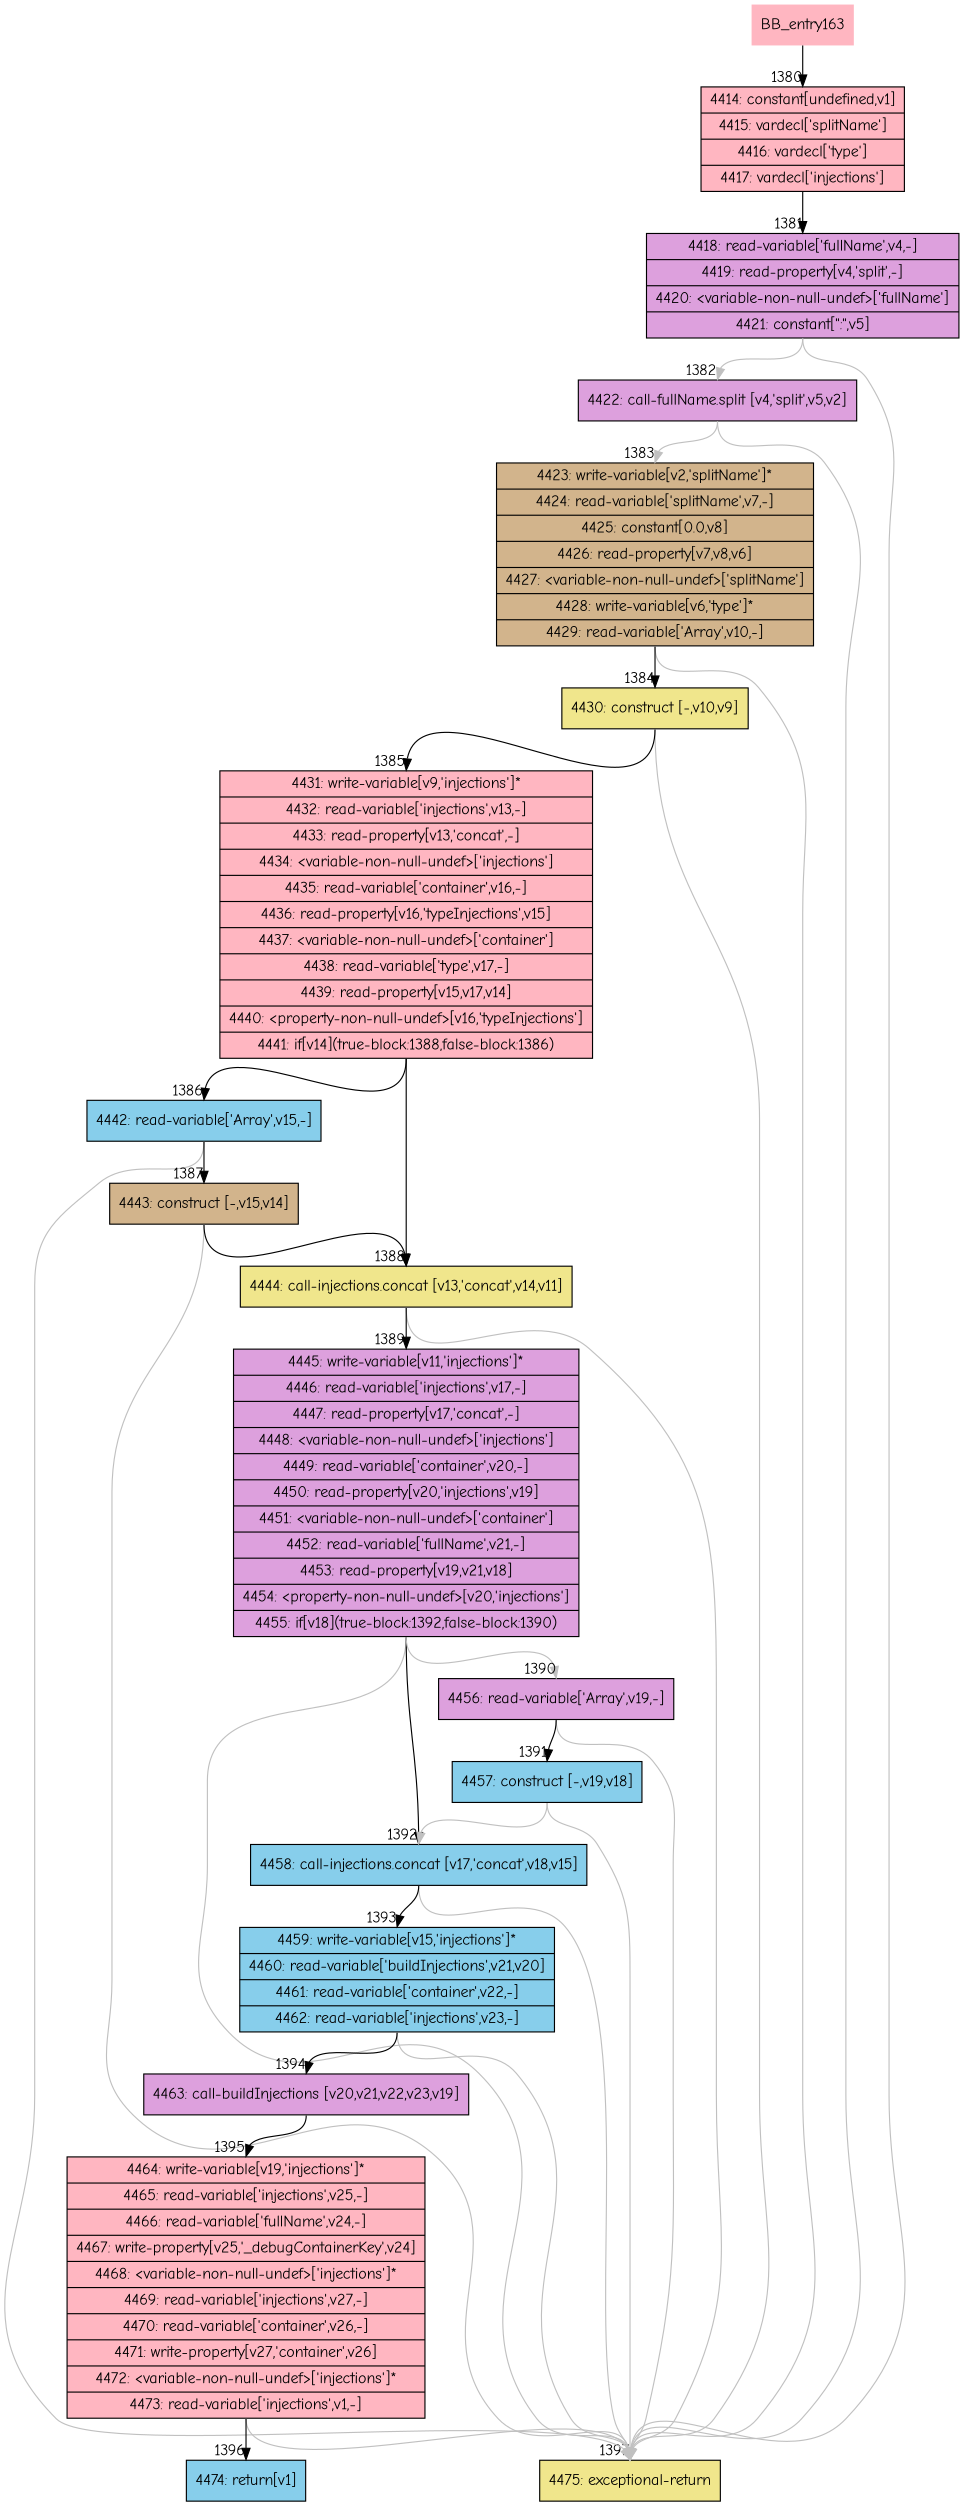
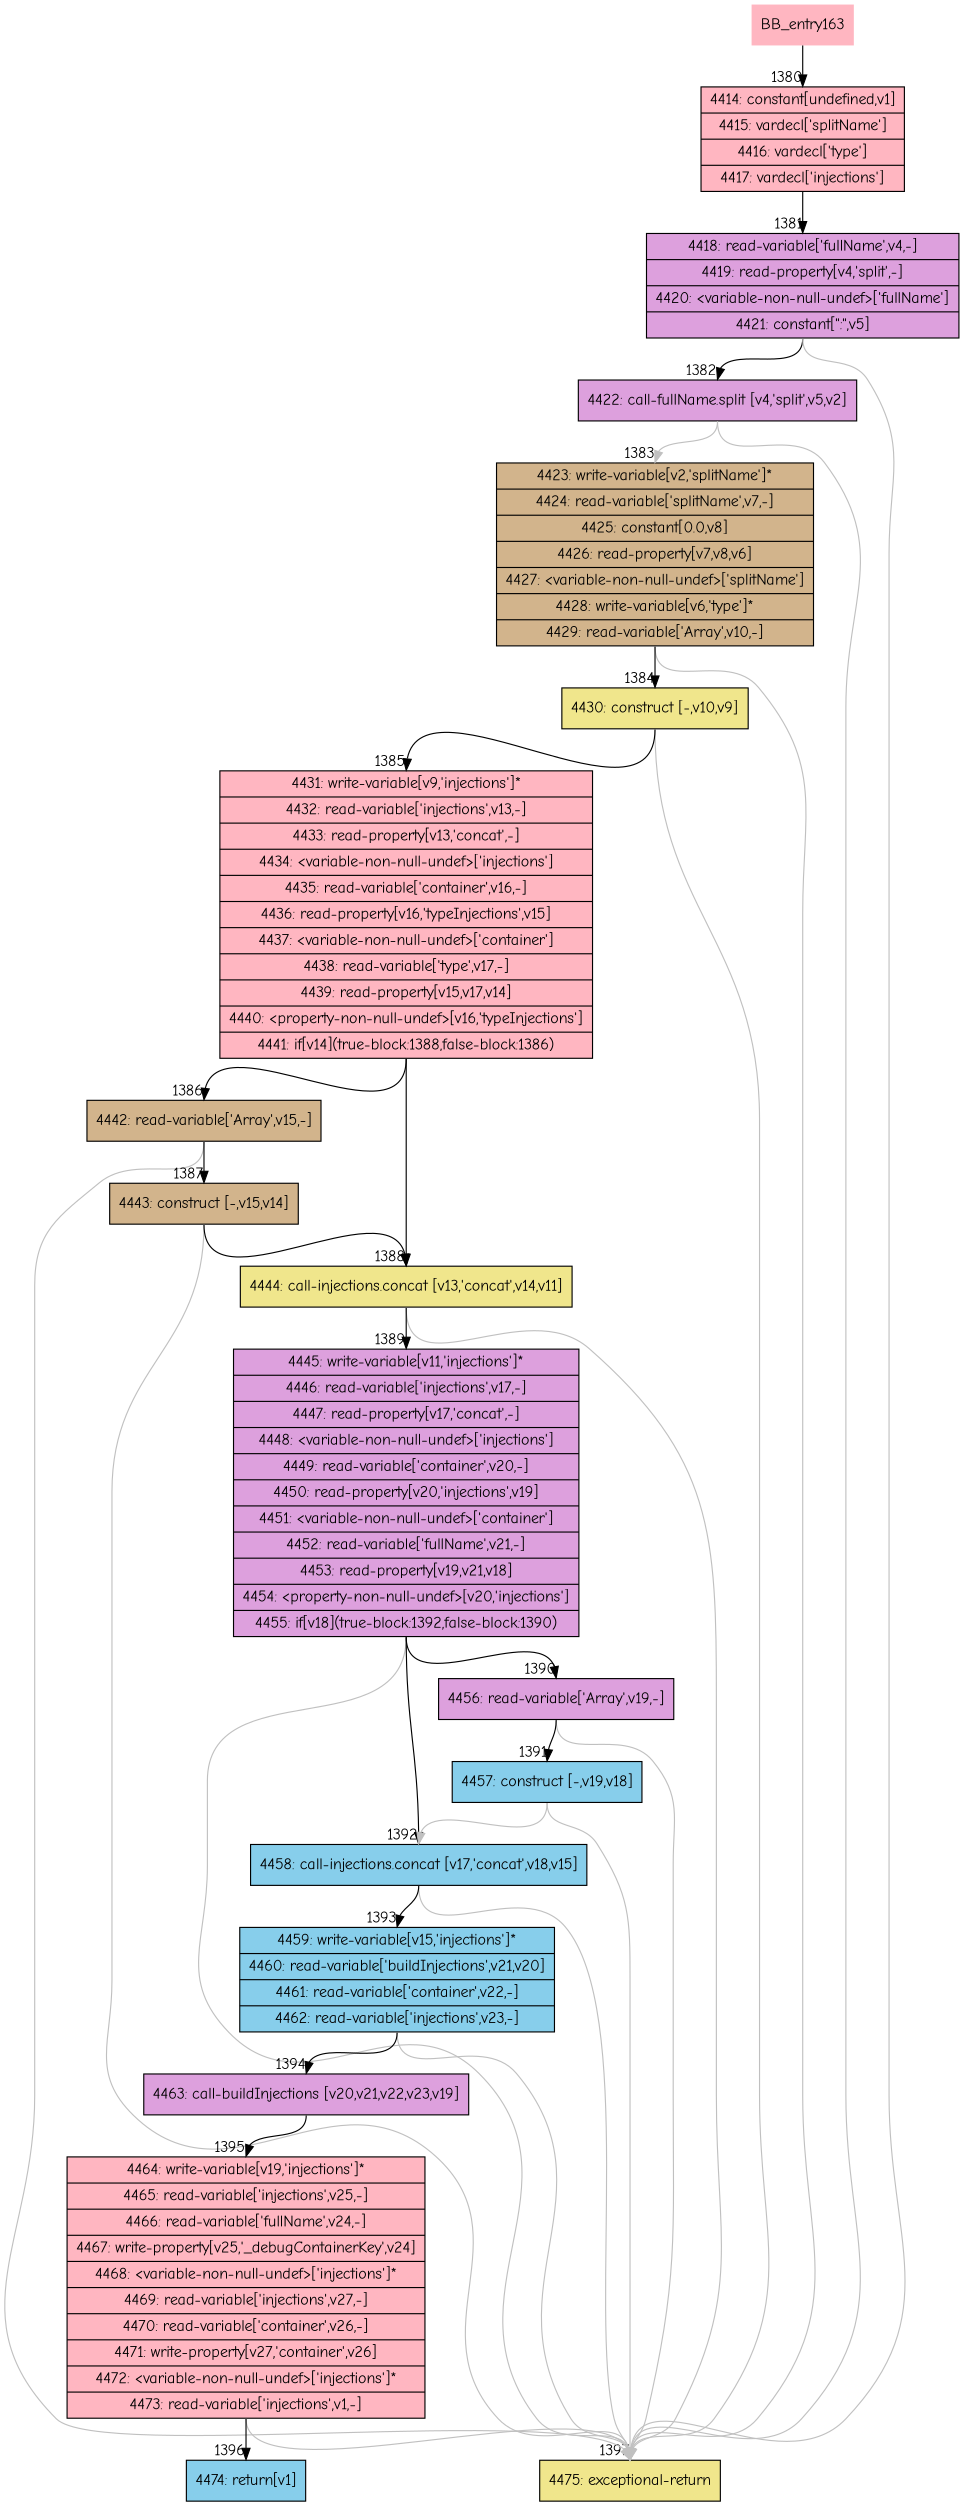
edge "4418: read-variable['fullName',v4,-]" -> "4422: call-fullName.split [v4,'split',v5,v2]": color gray -> black
node "4442: read-variable['Array',v15,-]": fillcolor skyblue -> tan
edge "4445: write-variable[v11,'injections']*" -> "4456: read-variable['Array',v19,-]": color gray -> black
